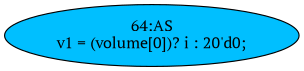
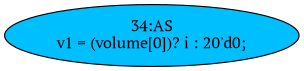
node "64:AS v1 = (volume[0])? i : 20'd0;": label "64:AS v1 = (volume[0])? i : 20'd0;" -> "34:AS v1 = (volume[0])? i : 20'd0;"
